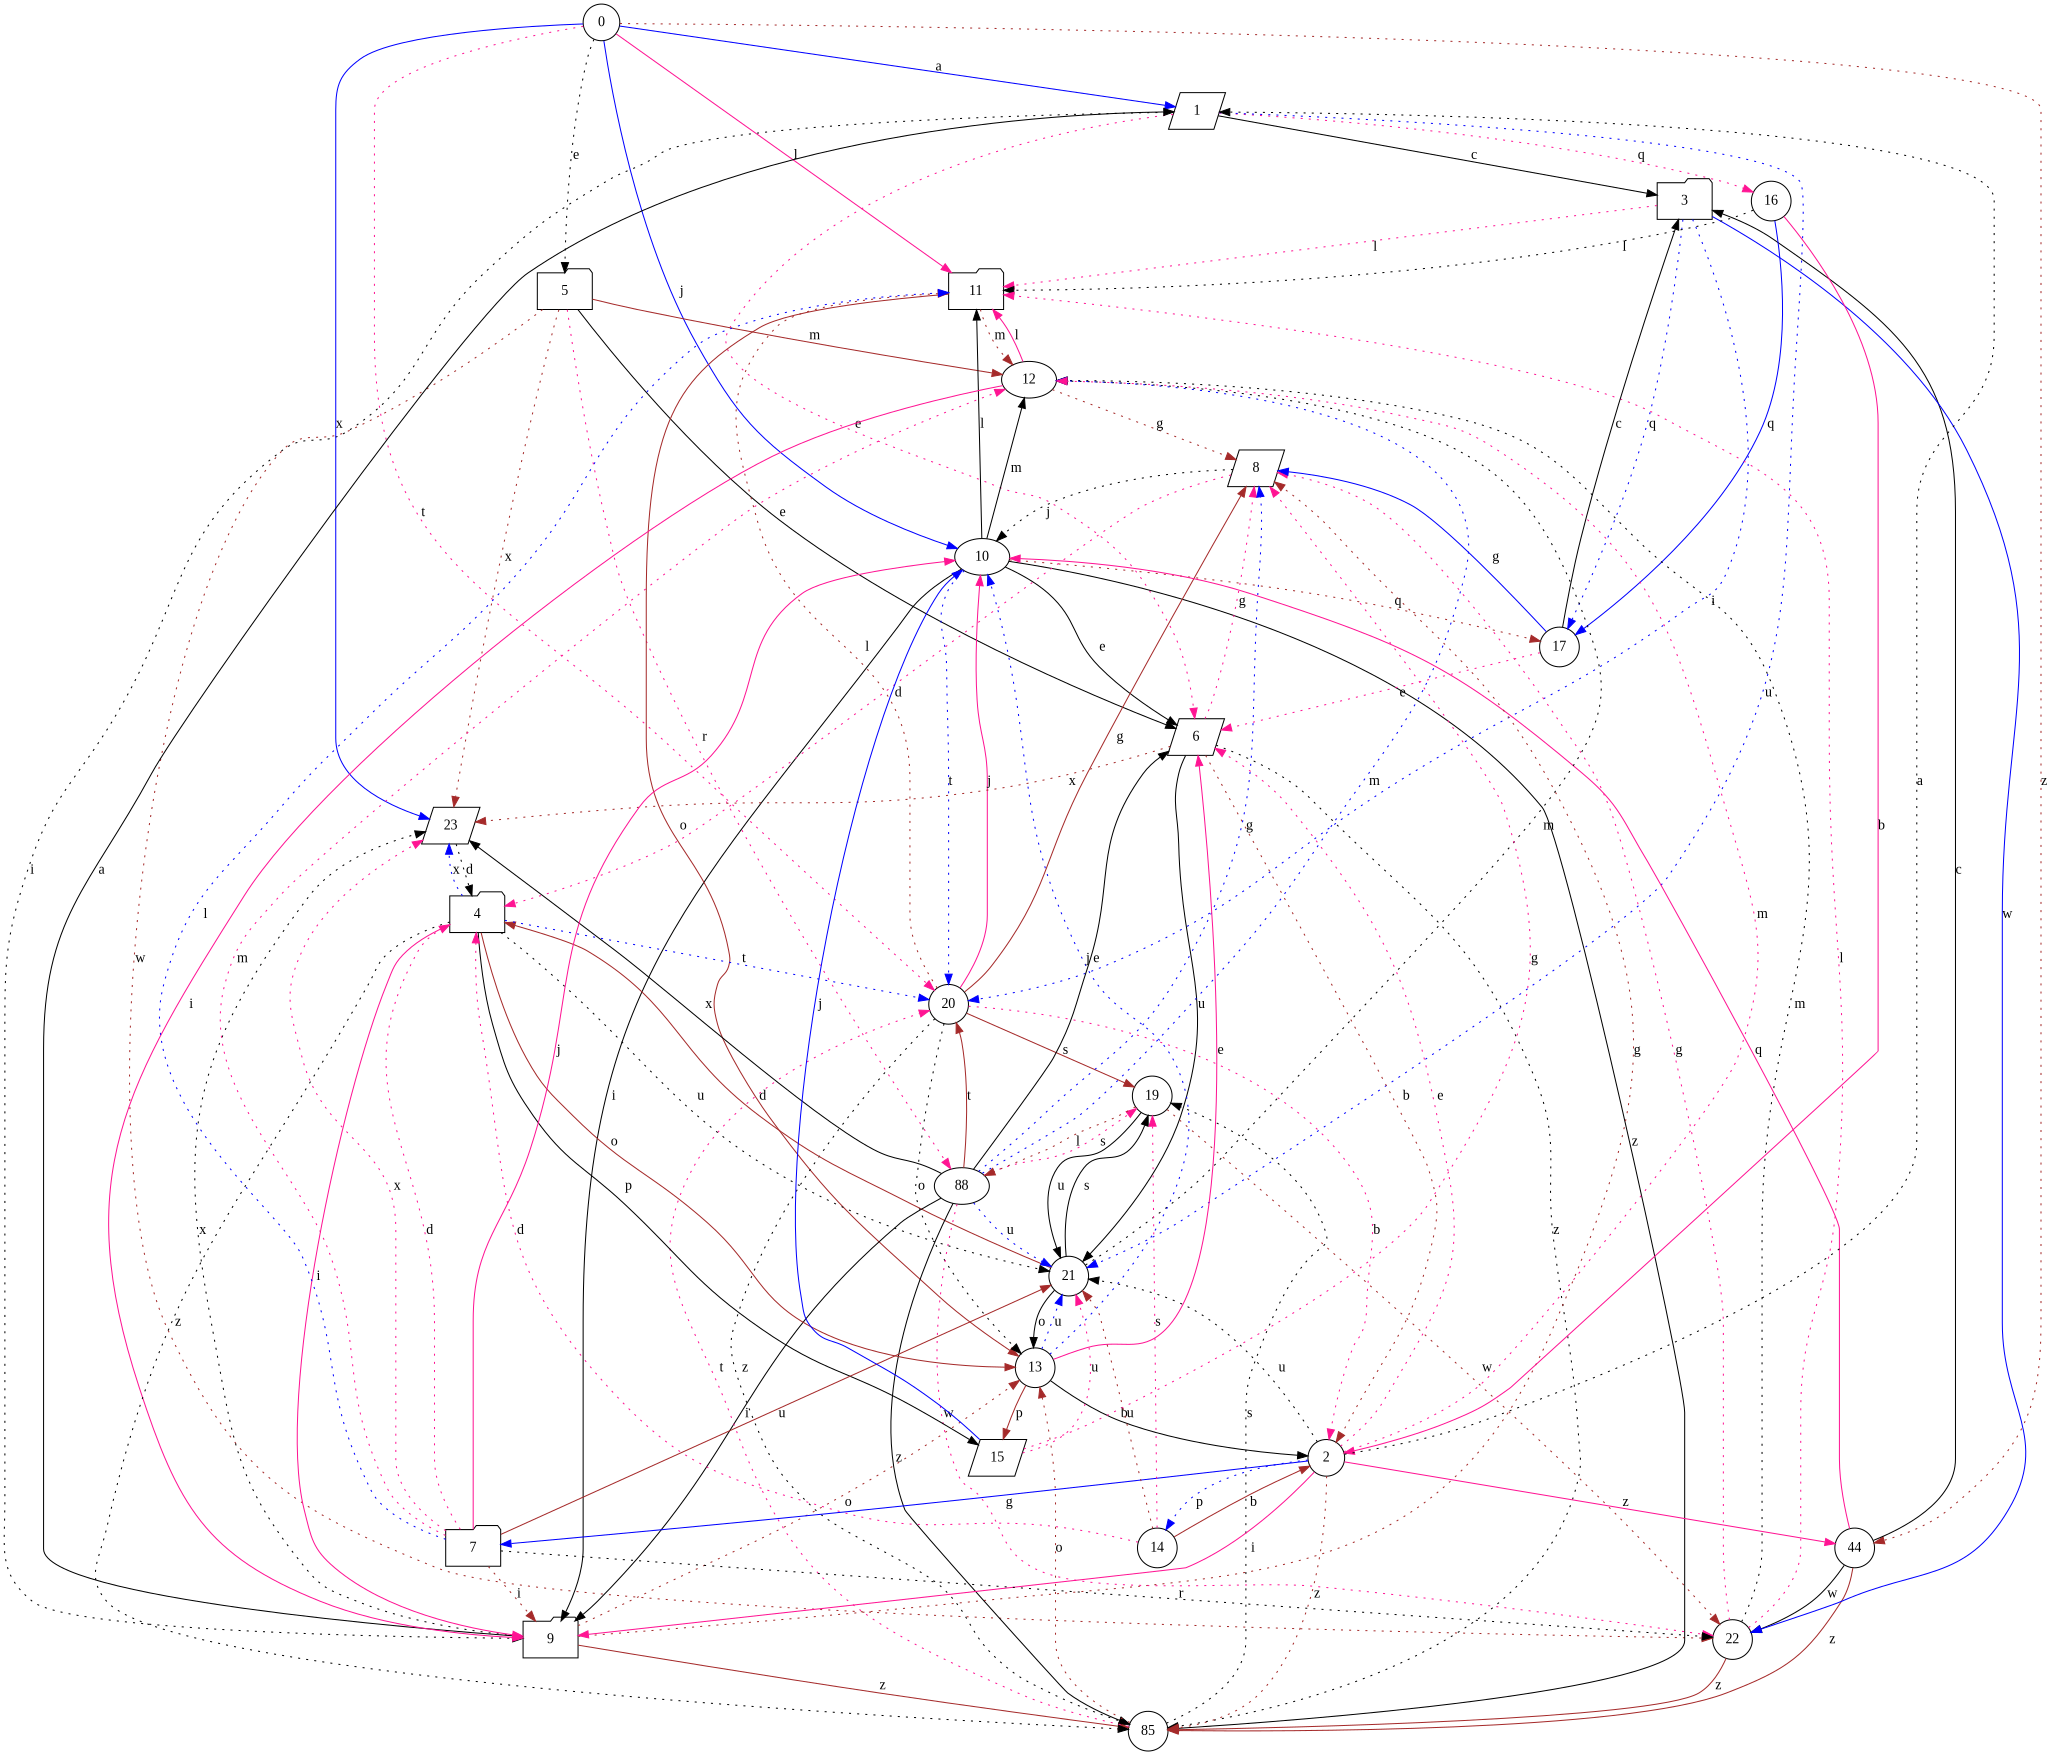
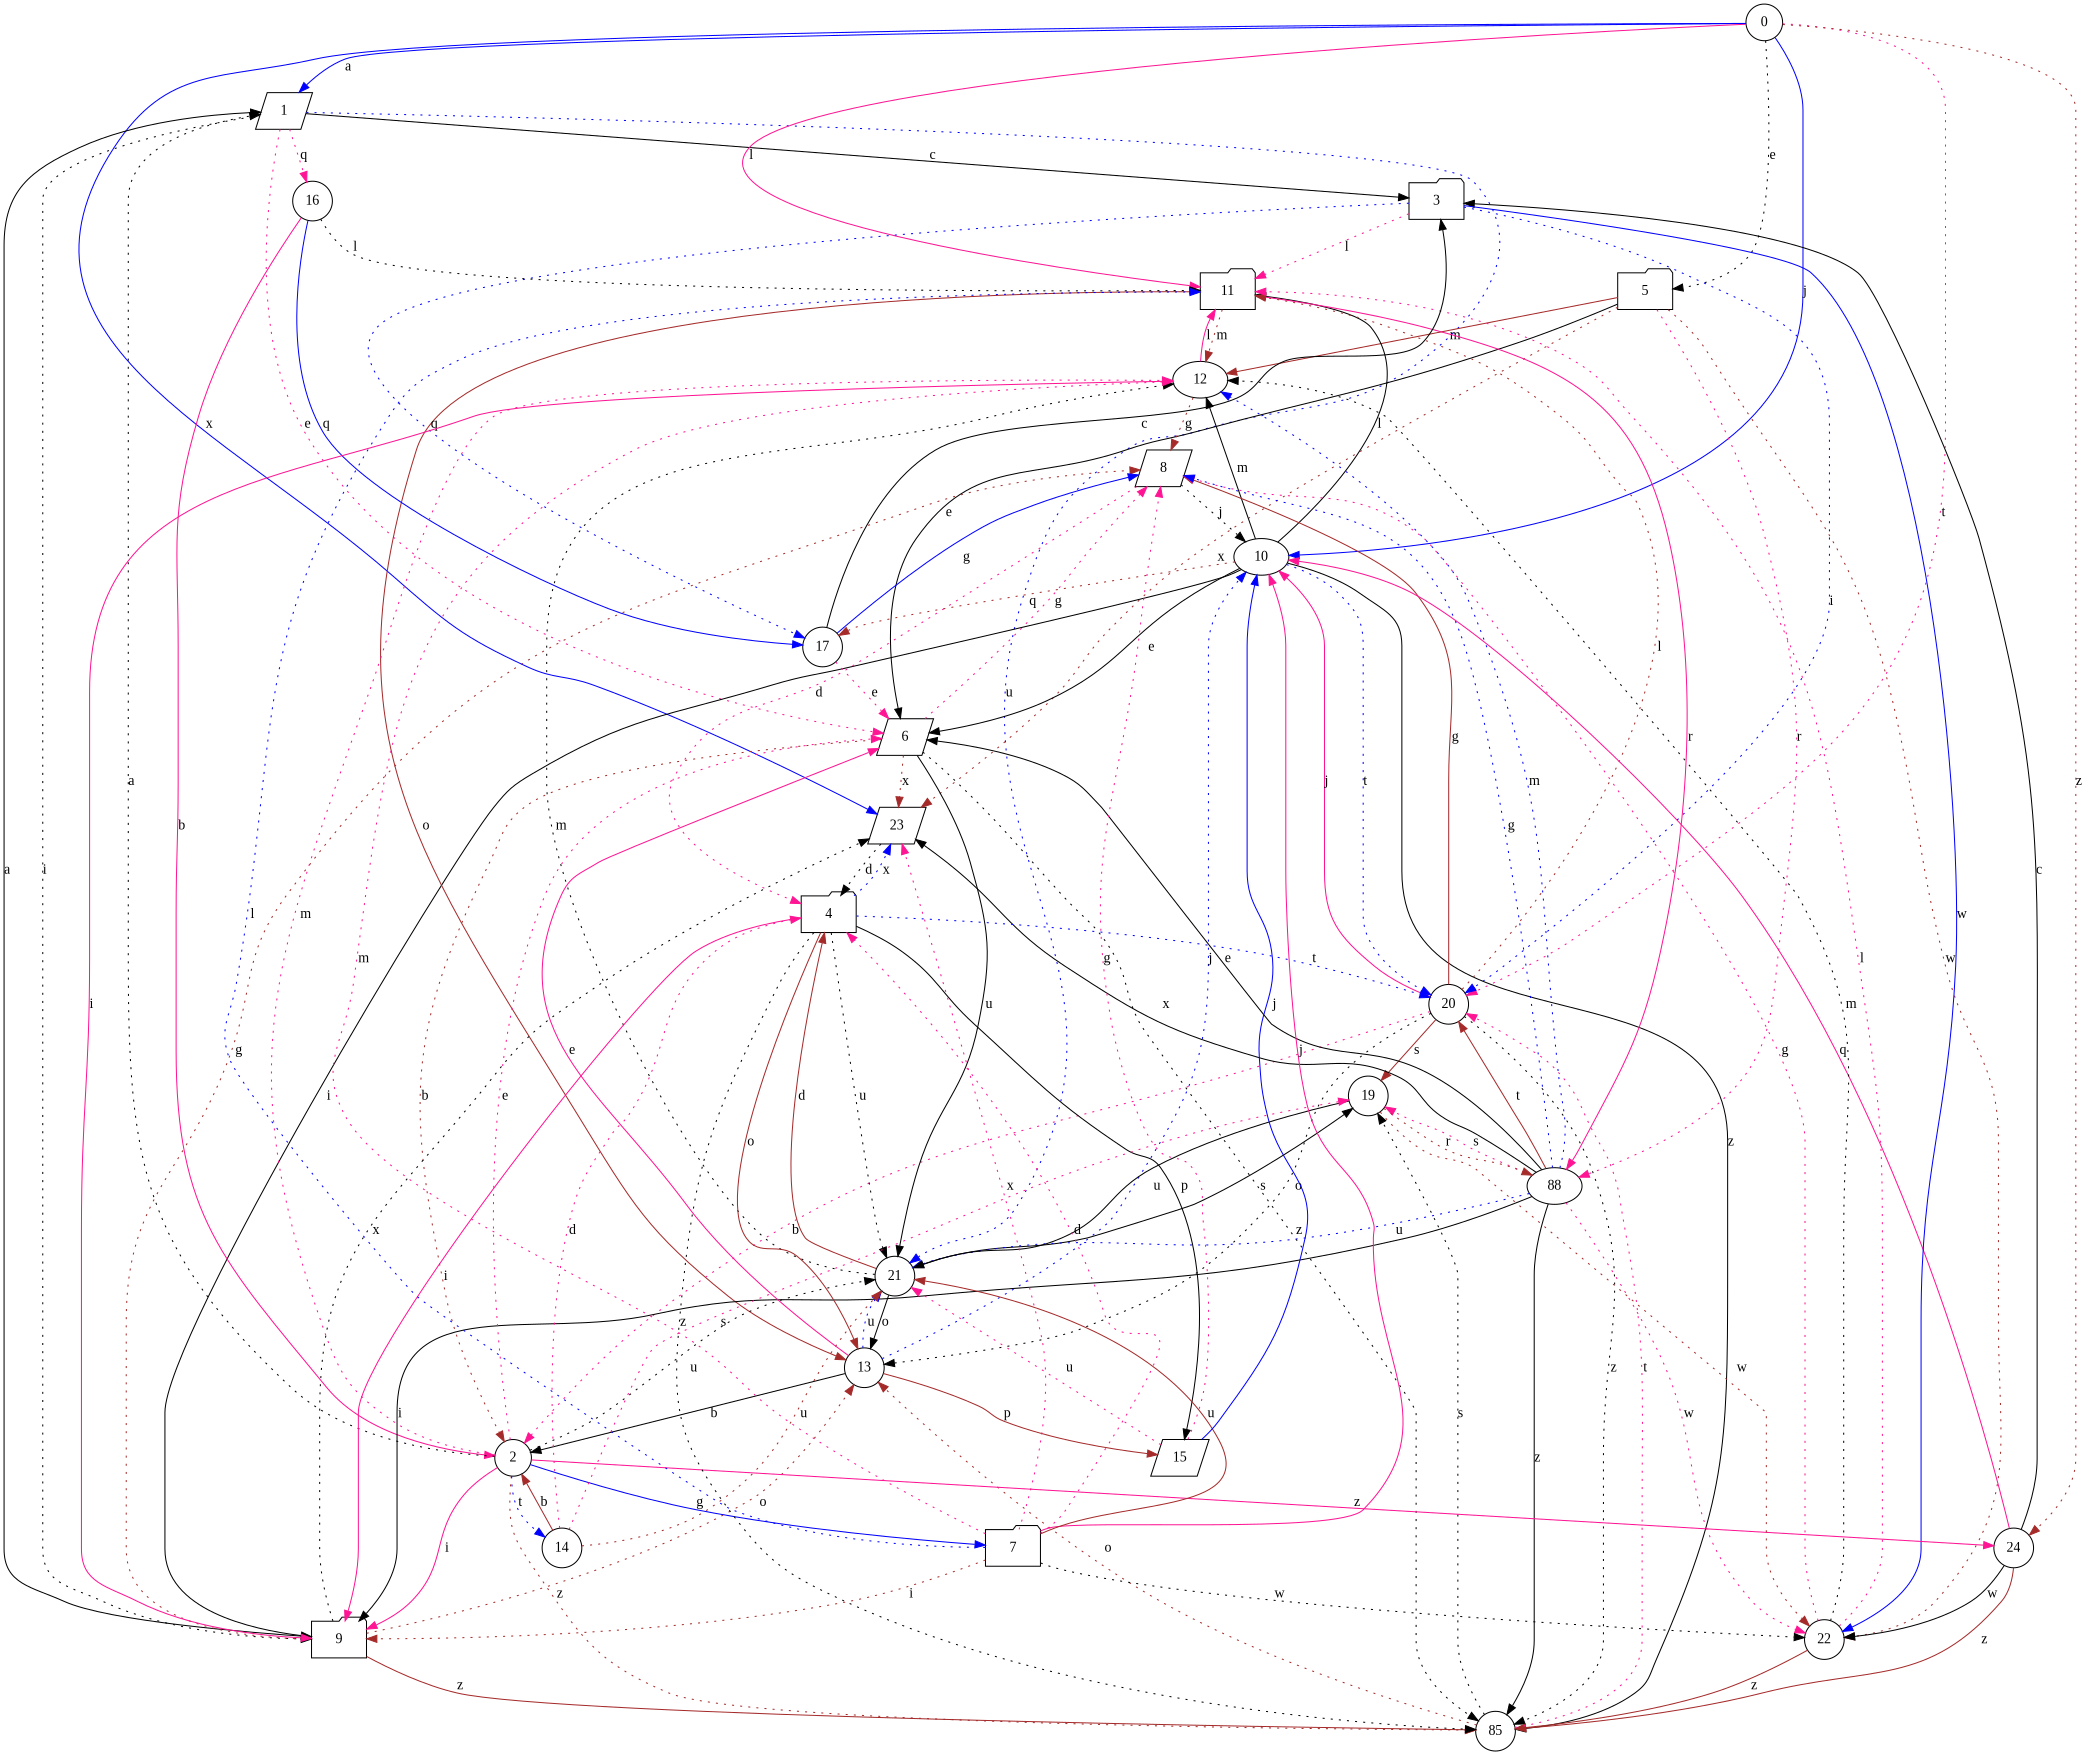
edge "11" -> "88": added, label "r"
edge "19" -> "88": label "l" -> "r"
edge "2" -> "14": label "p" -> "t"
node "44": label "44" -> "24"
edge "7" -> "22": label "r" -> "w"
